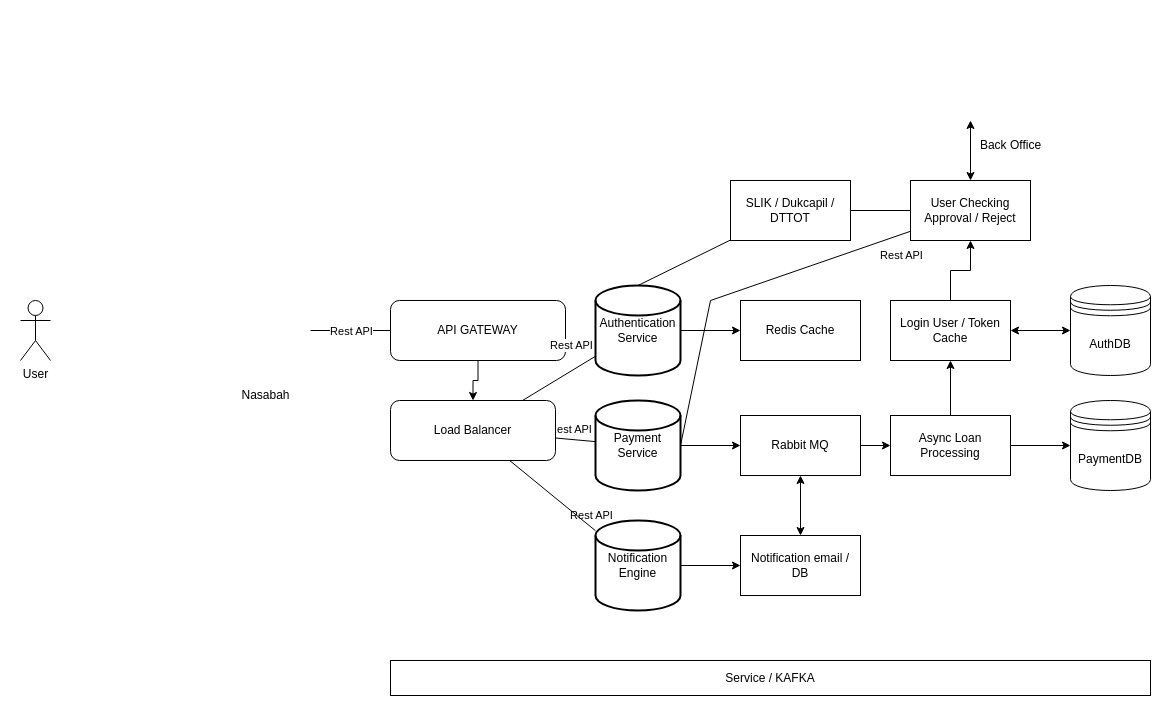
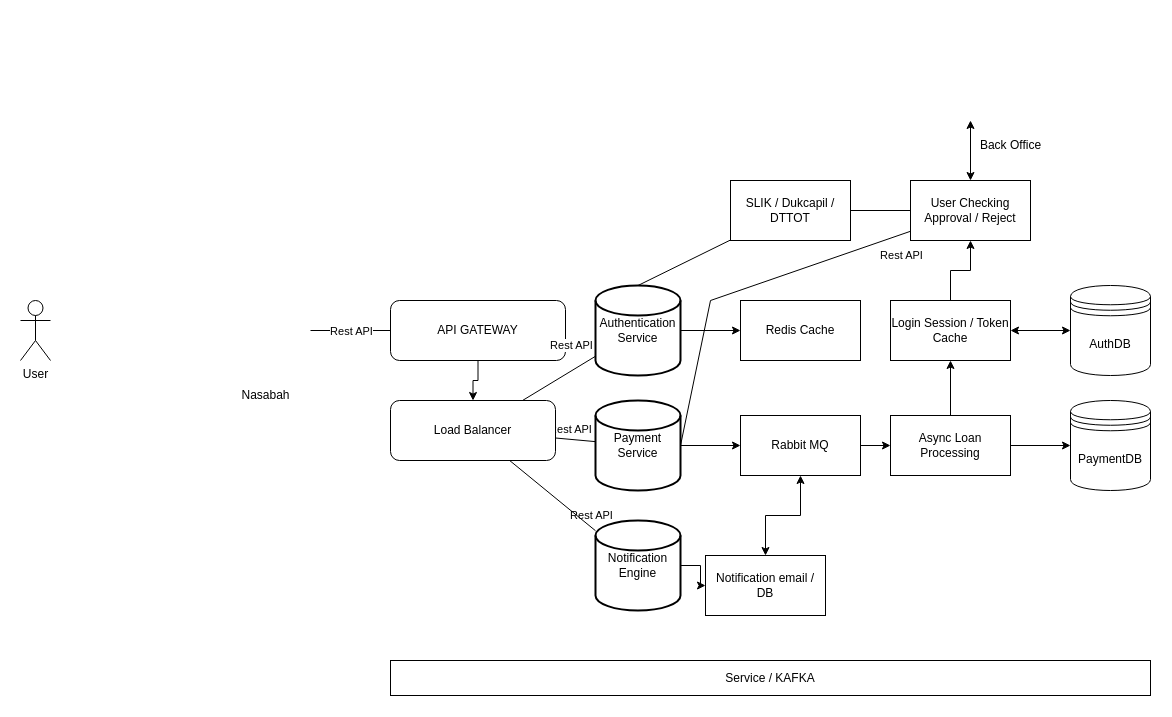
node "Login User / Token Cache": label "Login User / Token Cache" -> "Login Session / Token Cache"
node "Notification email / DB": moved (801, 566) -> (766, 586)
